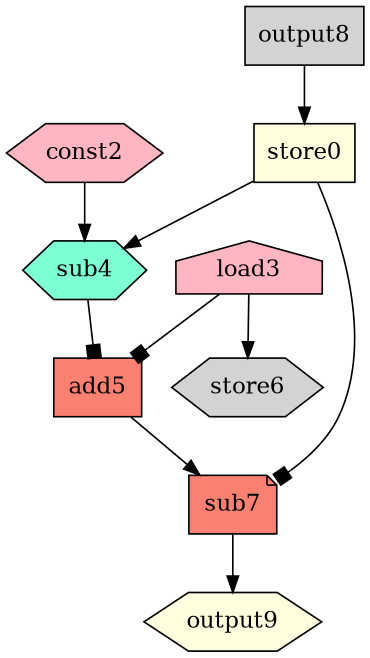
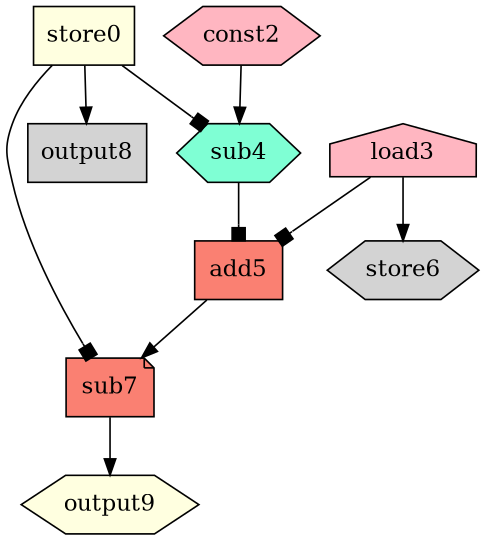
edge "output8" -> "store0": reversed
edge "store0" -> "sub4": arrowhead normal -> box
